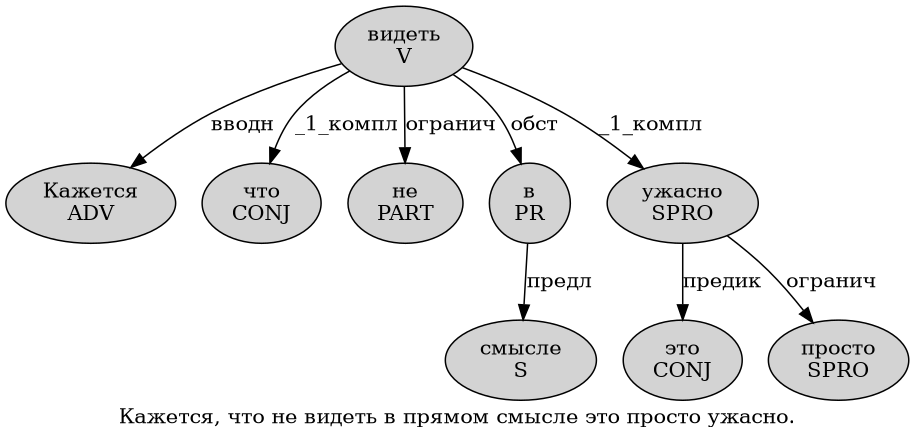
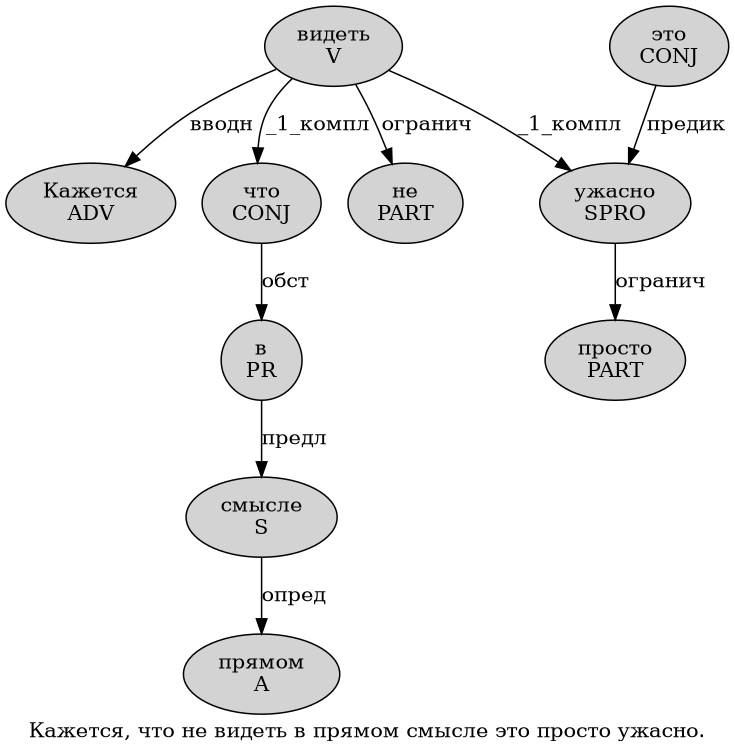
edge "видеть V" -> "в PR": now "что CONJ" -> "в PR"
edge "ужасно SPRO" -> "это CONJ": reversed
node "просто SPRO": label "просто SPRO" -> "просто PART"
node "прямом A": added
